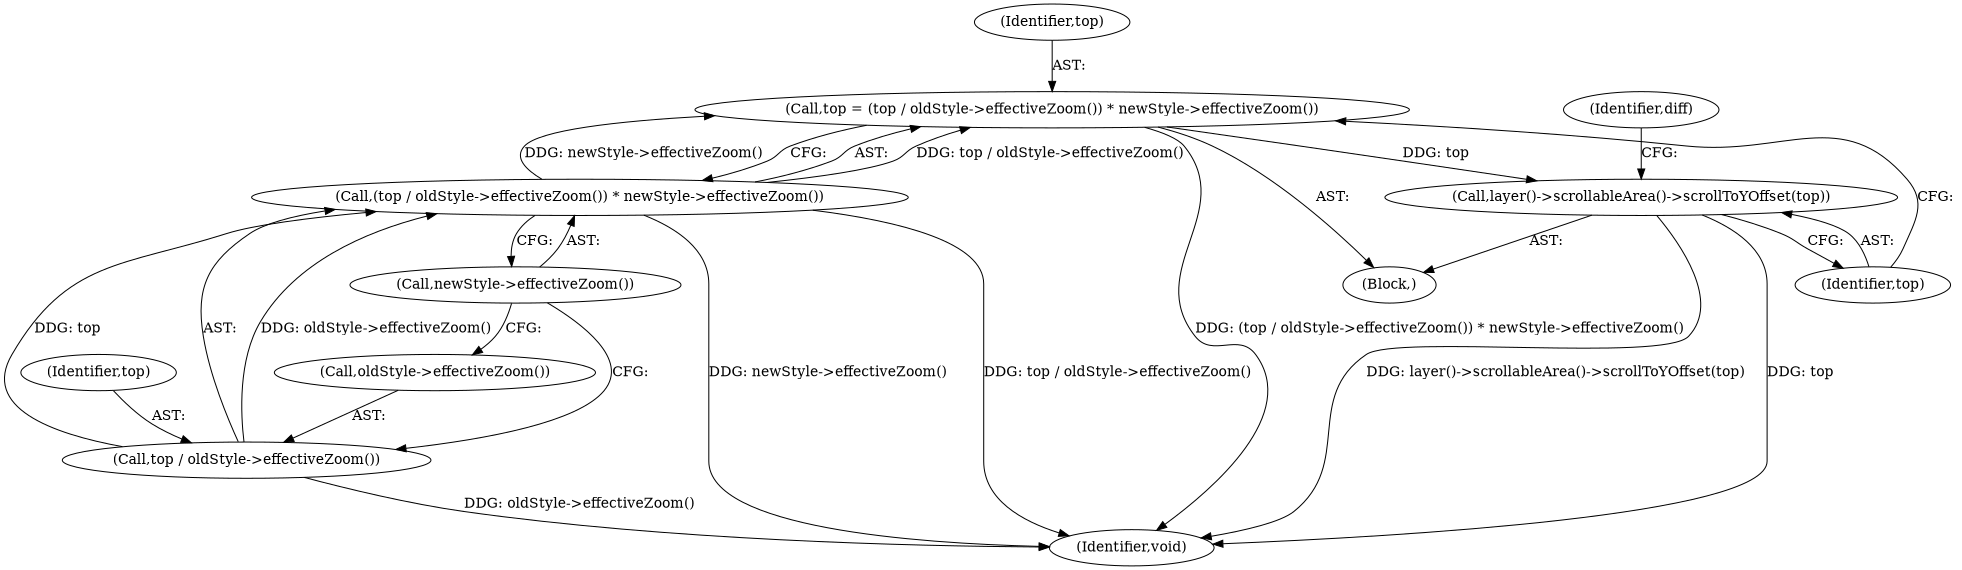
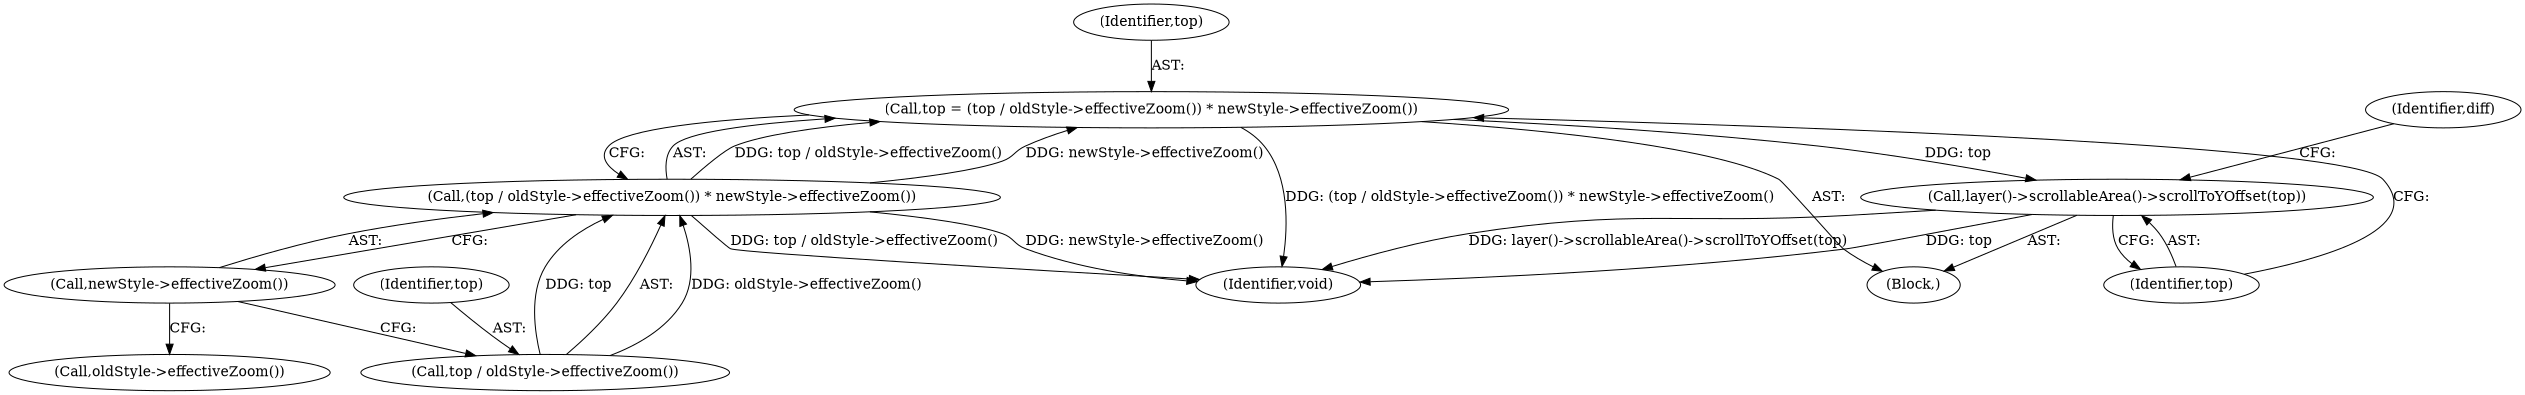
edge "(Call,oldStyle->effectiveZoom())" -> "(Call,top / oldStyle->effectiveZoom())": removed, label "AST:"
edge "(Call,top / oldStyle->effectiveZoom())" -> "(Identifier,void)": removed, label "DDG: oldStyle->effectiveZoom()"
